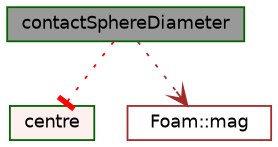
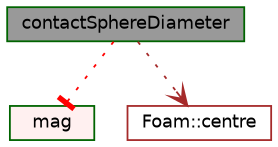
node "centre": label "centre" -> "mag"
node "Foam::mag": label "Foam::mag" -> "Foam::centre"
